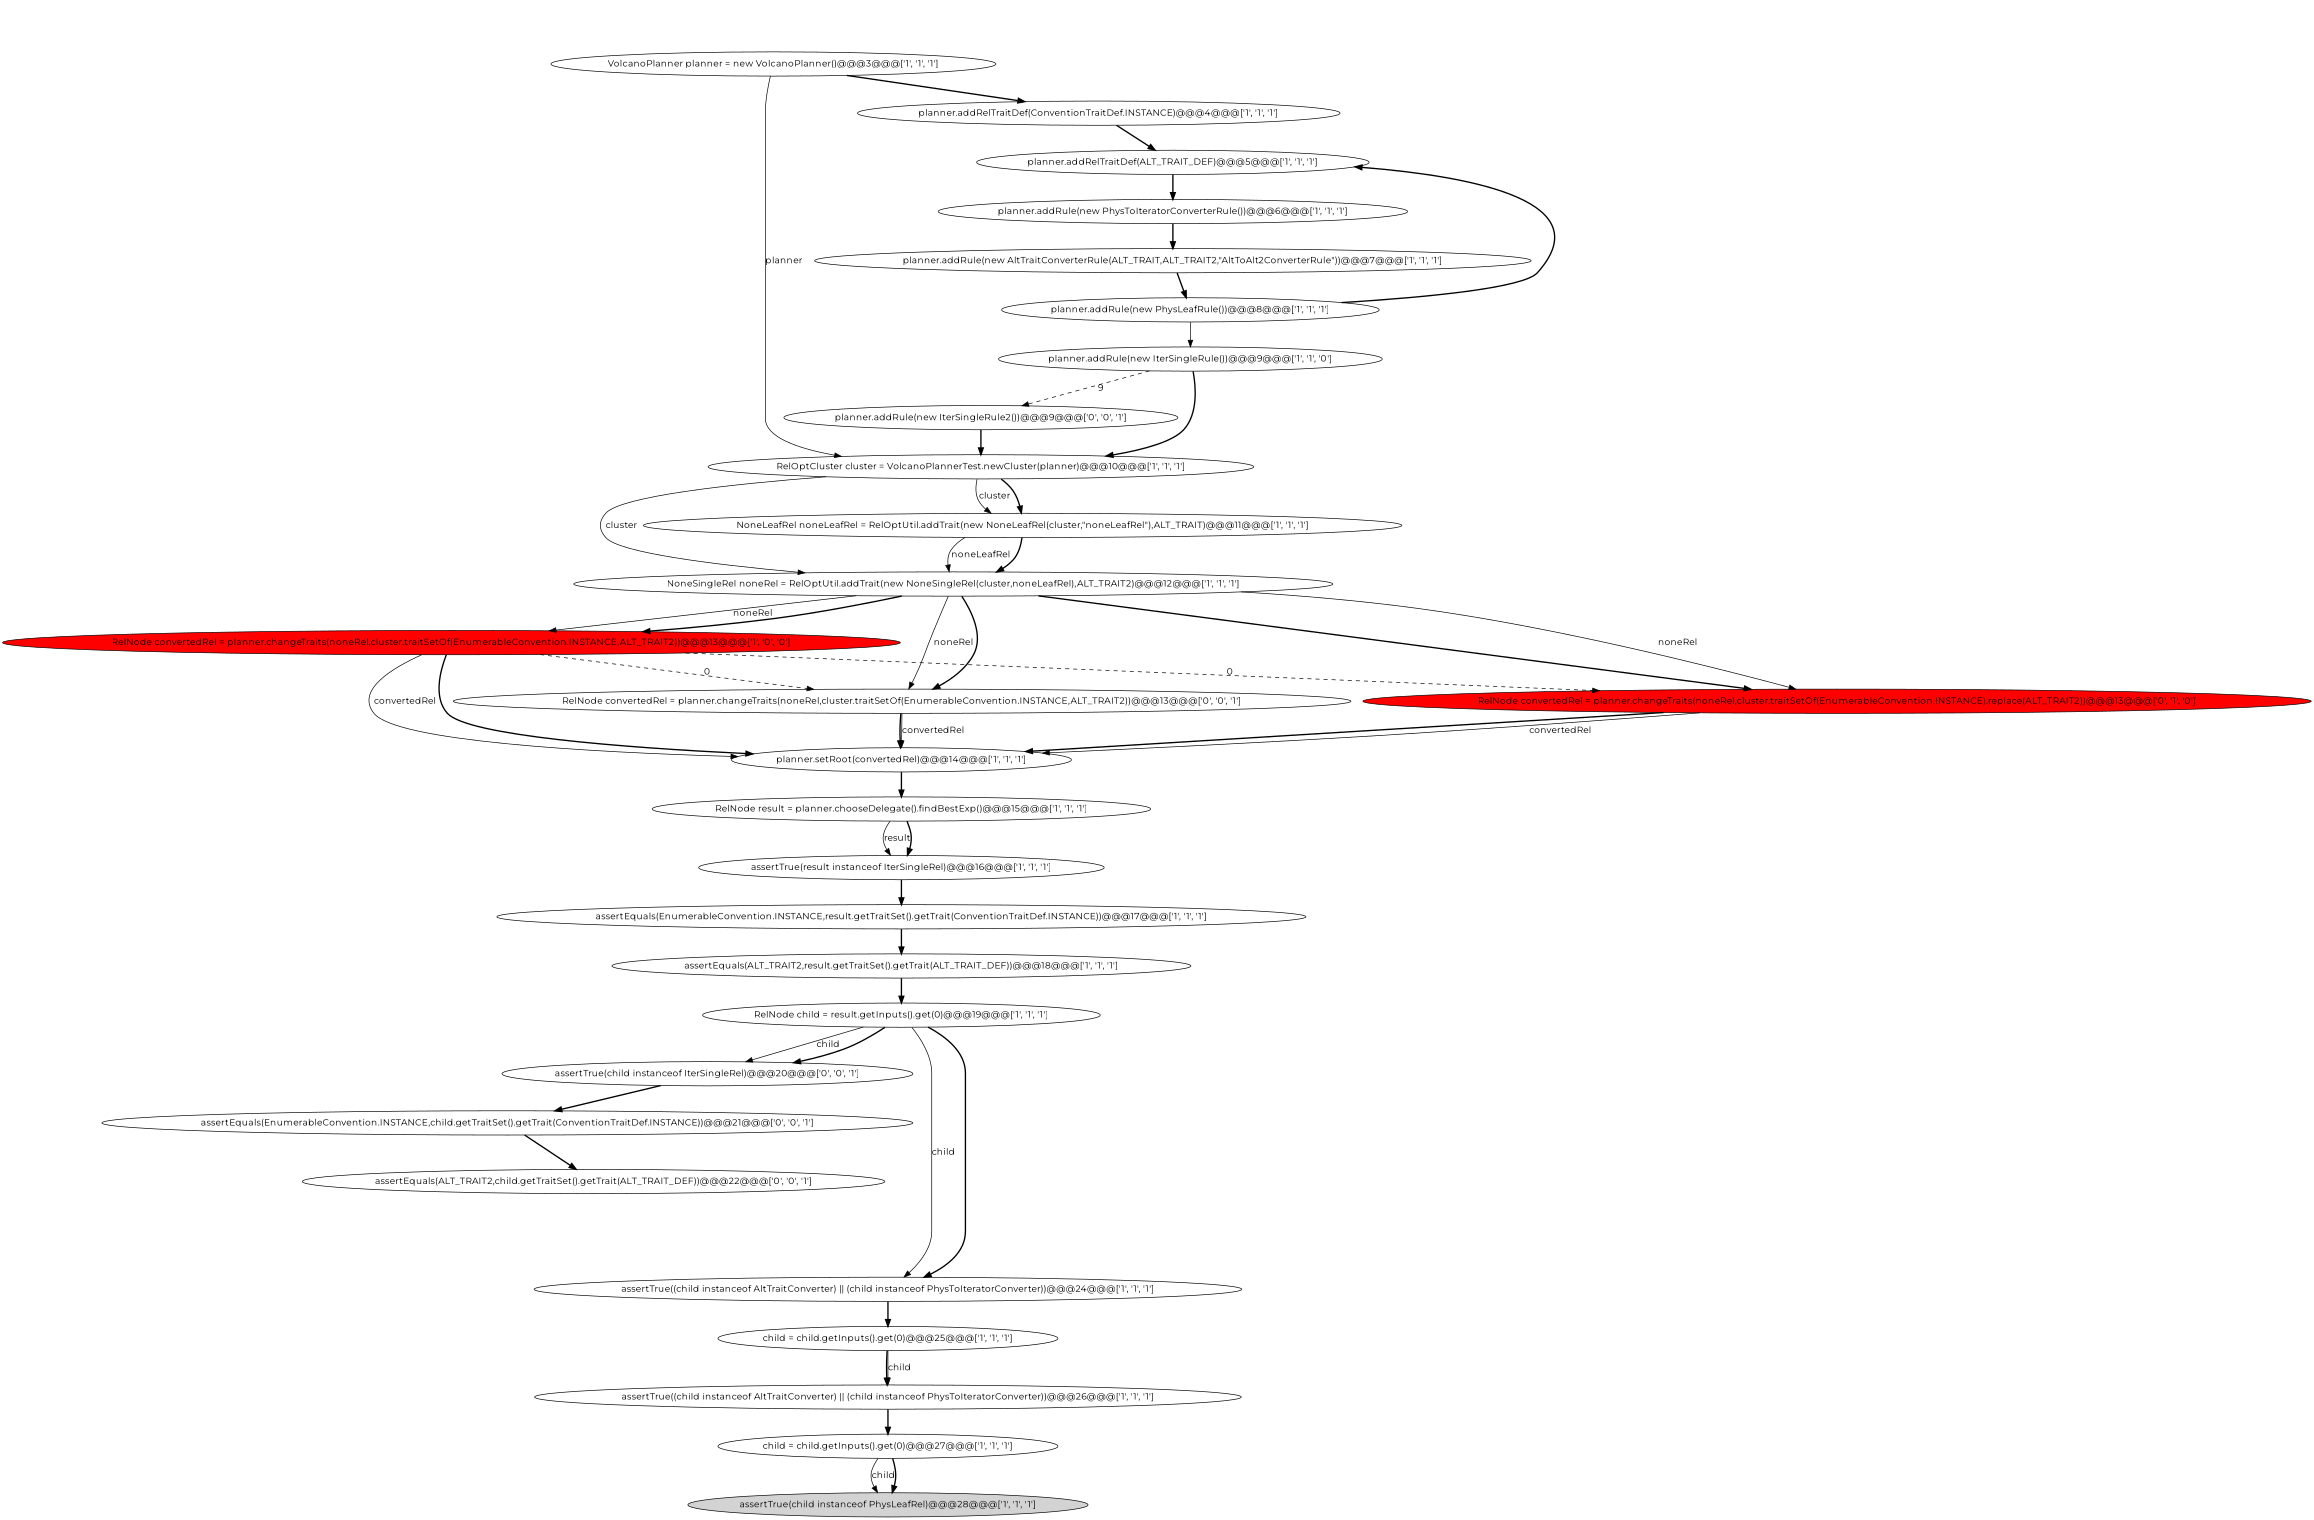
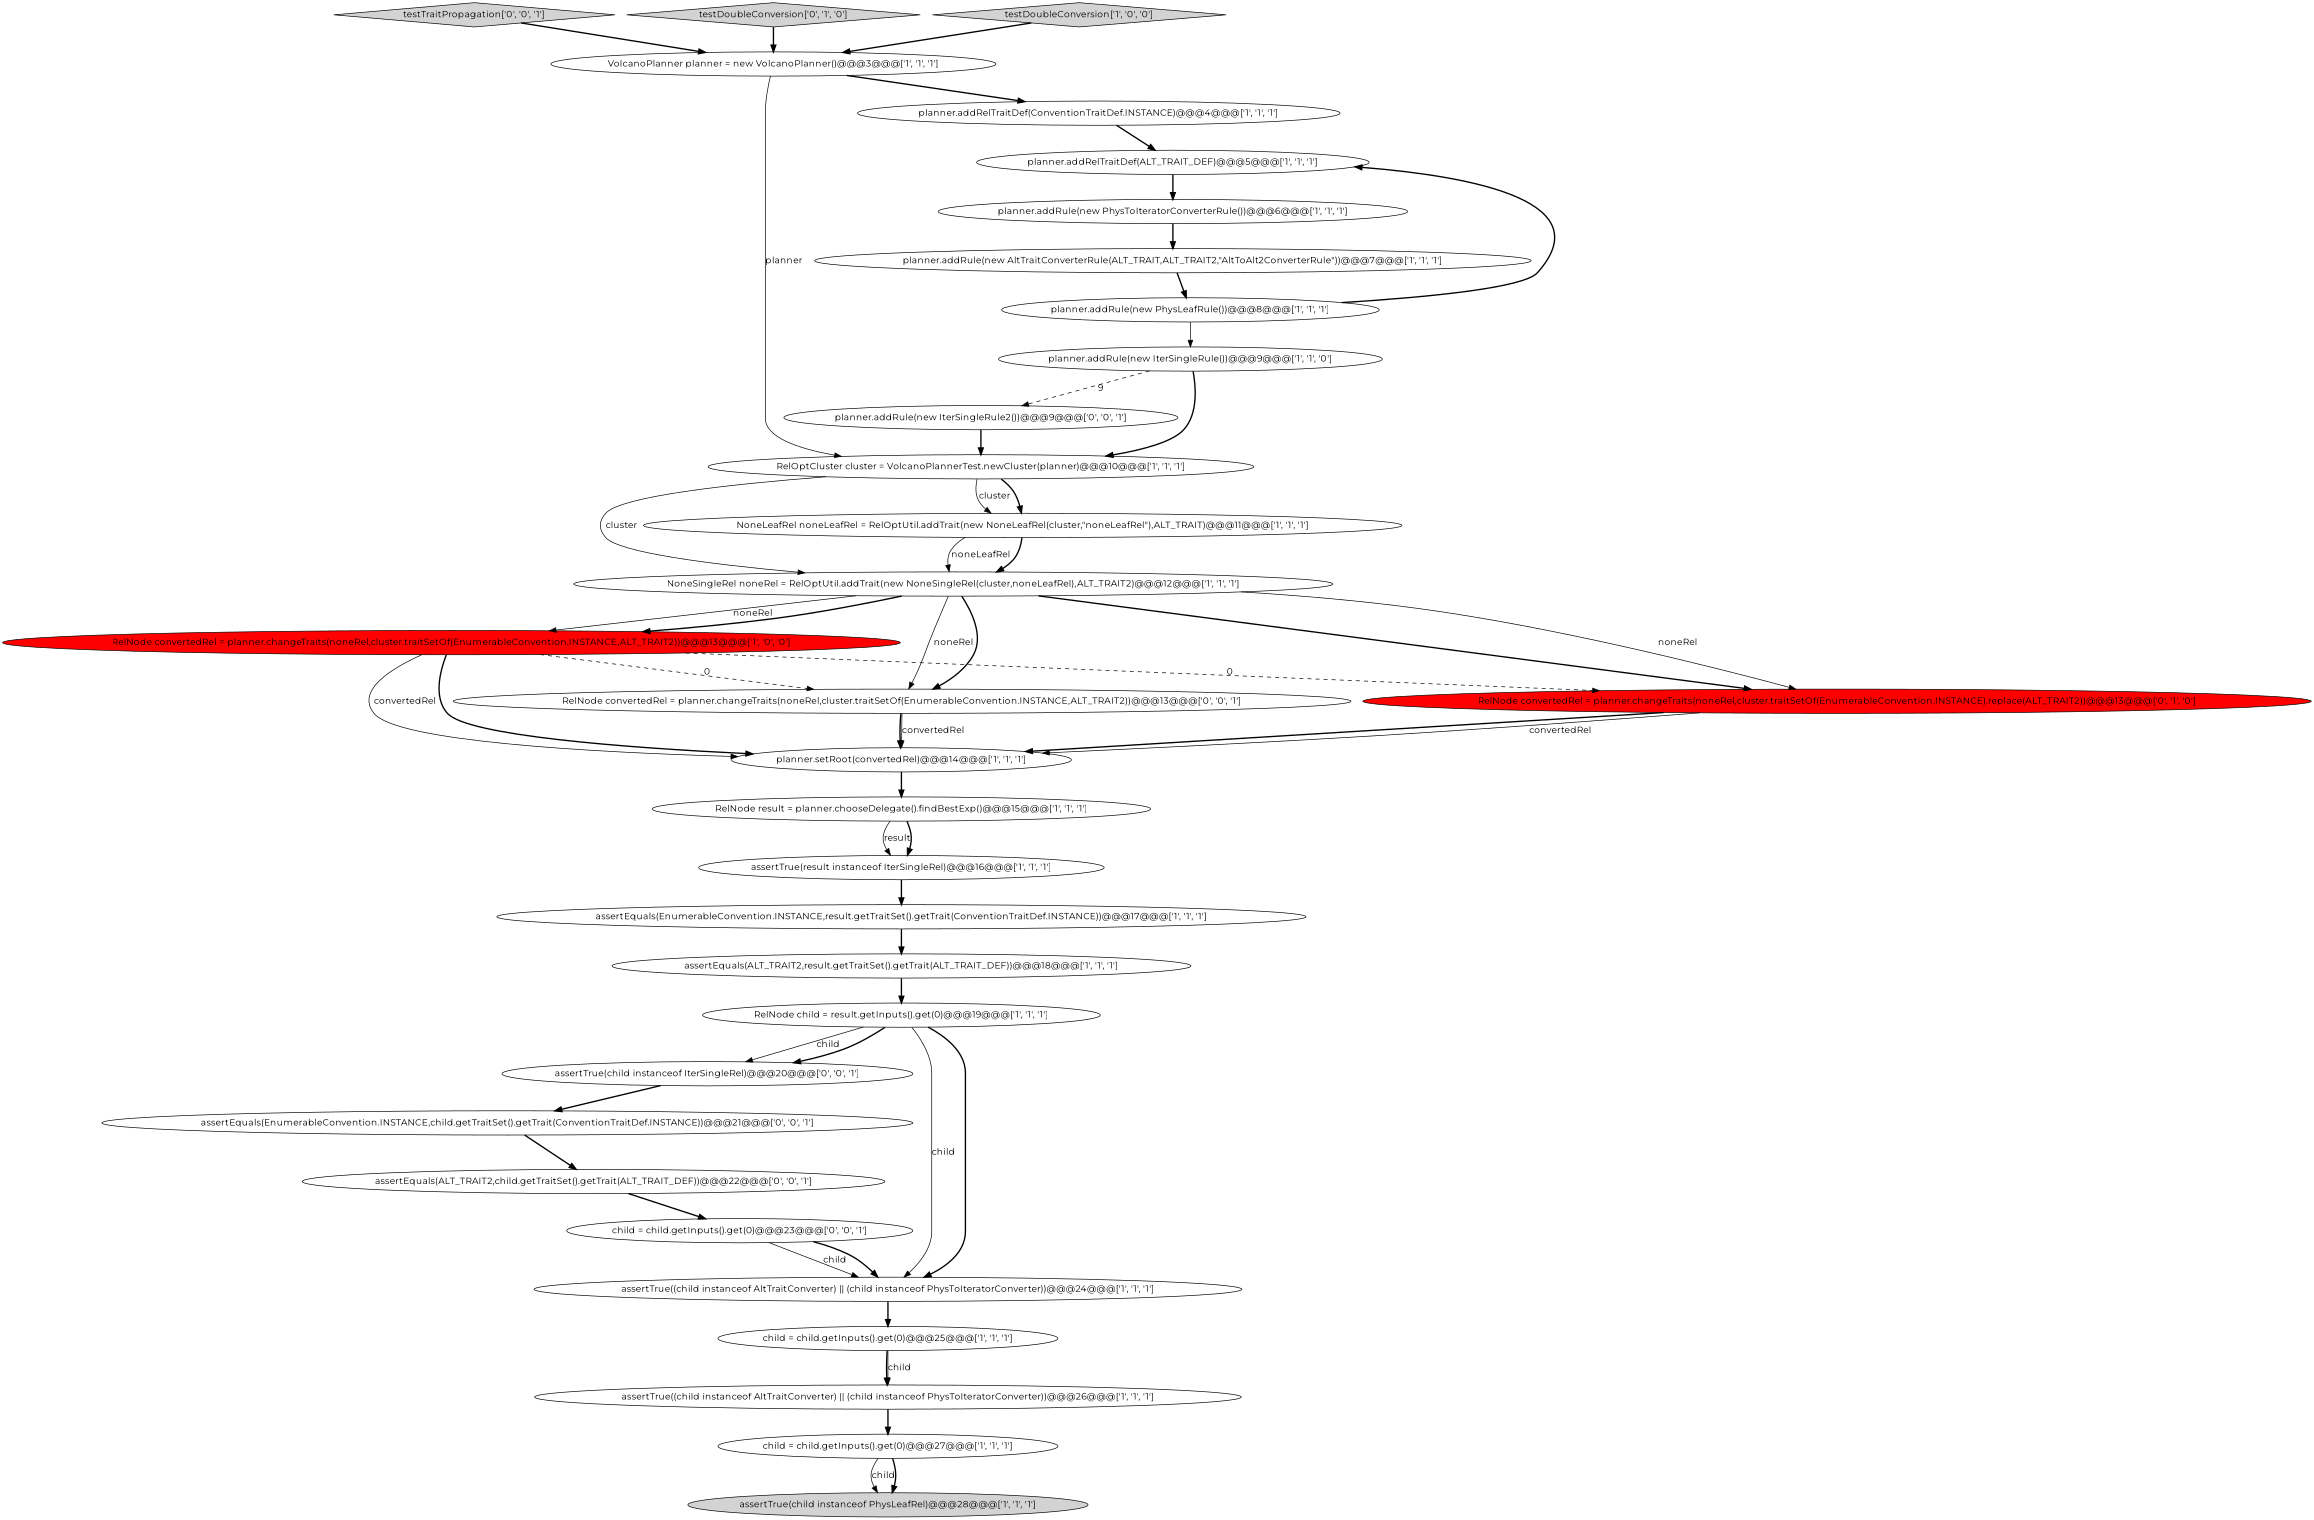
node "testTraitPropagation['0', '0', '1']": added
node "testDoubleConversion['0', '1', '0']": added
node "testDoubleConversion['1', '0', '0']": added
node "child = child.getInputs().get(0)@@@23@@@['0', '0', '1']": added
